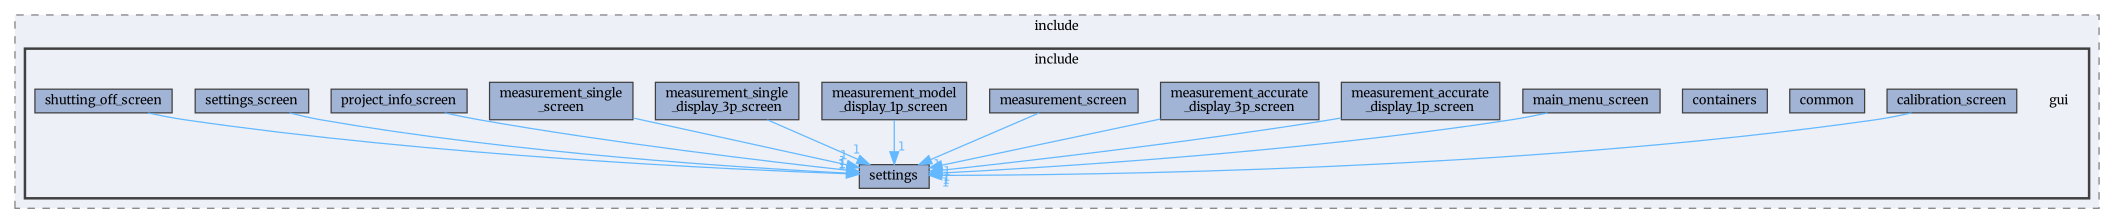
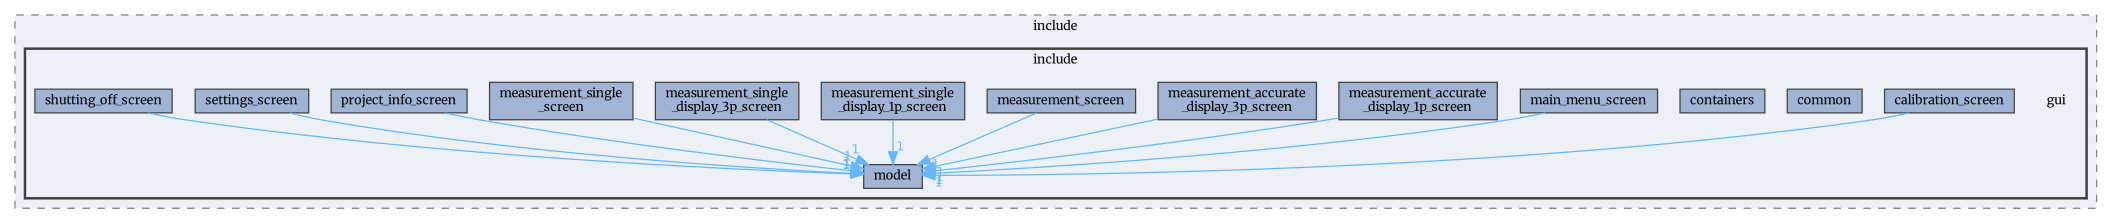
node "measurement_model _display_1p_screen": label "measurement_model _display_1p_screen" -> "measurement_single _display_1p_screen"
node "settings": label "settings" -> "model"
